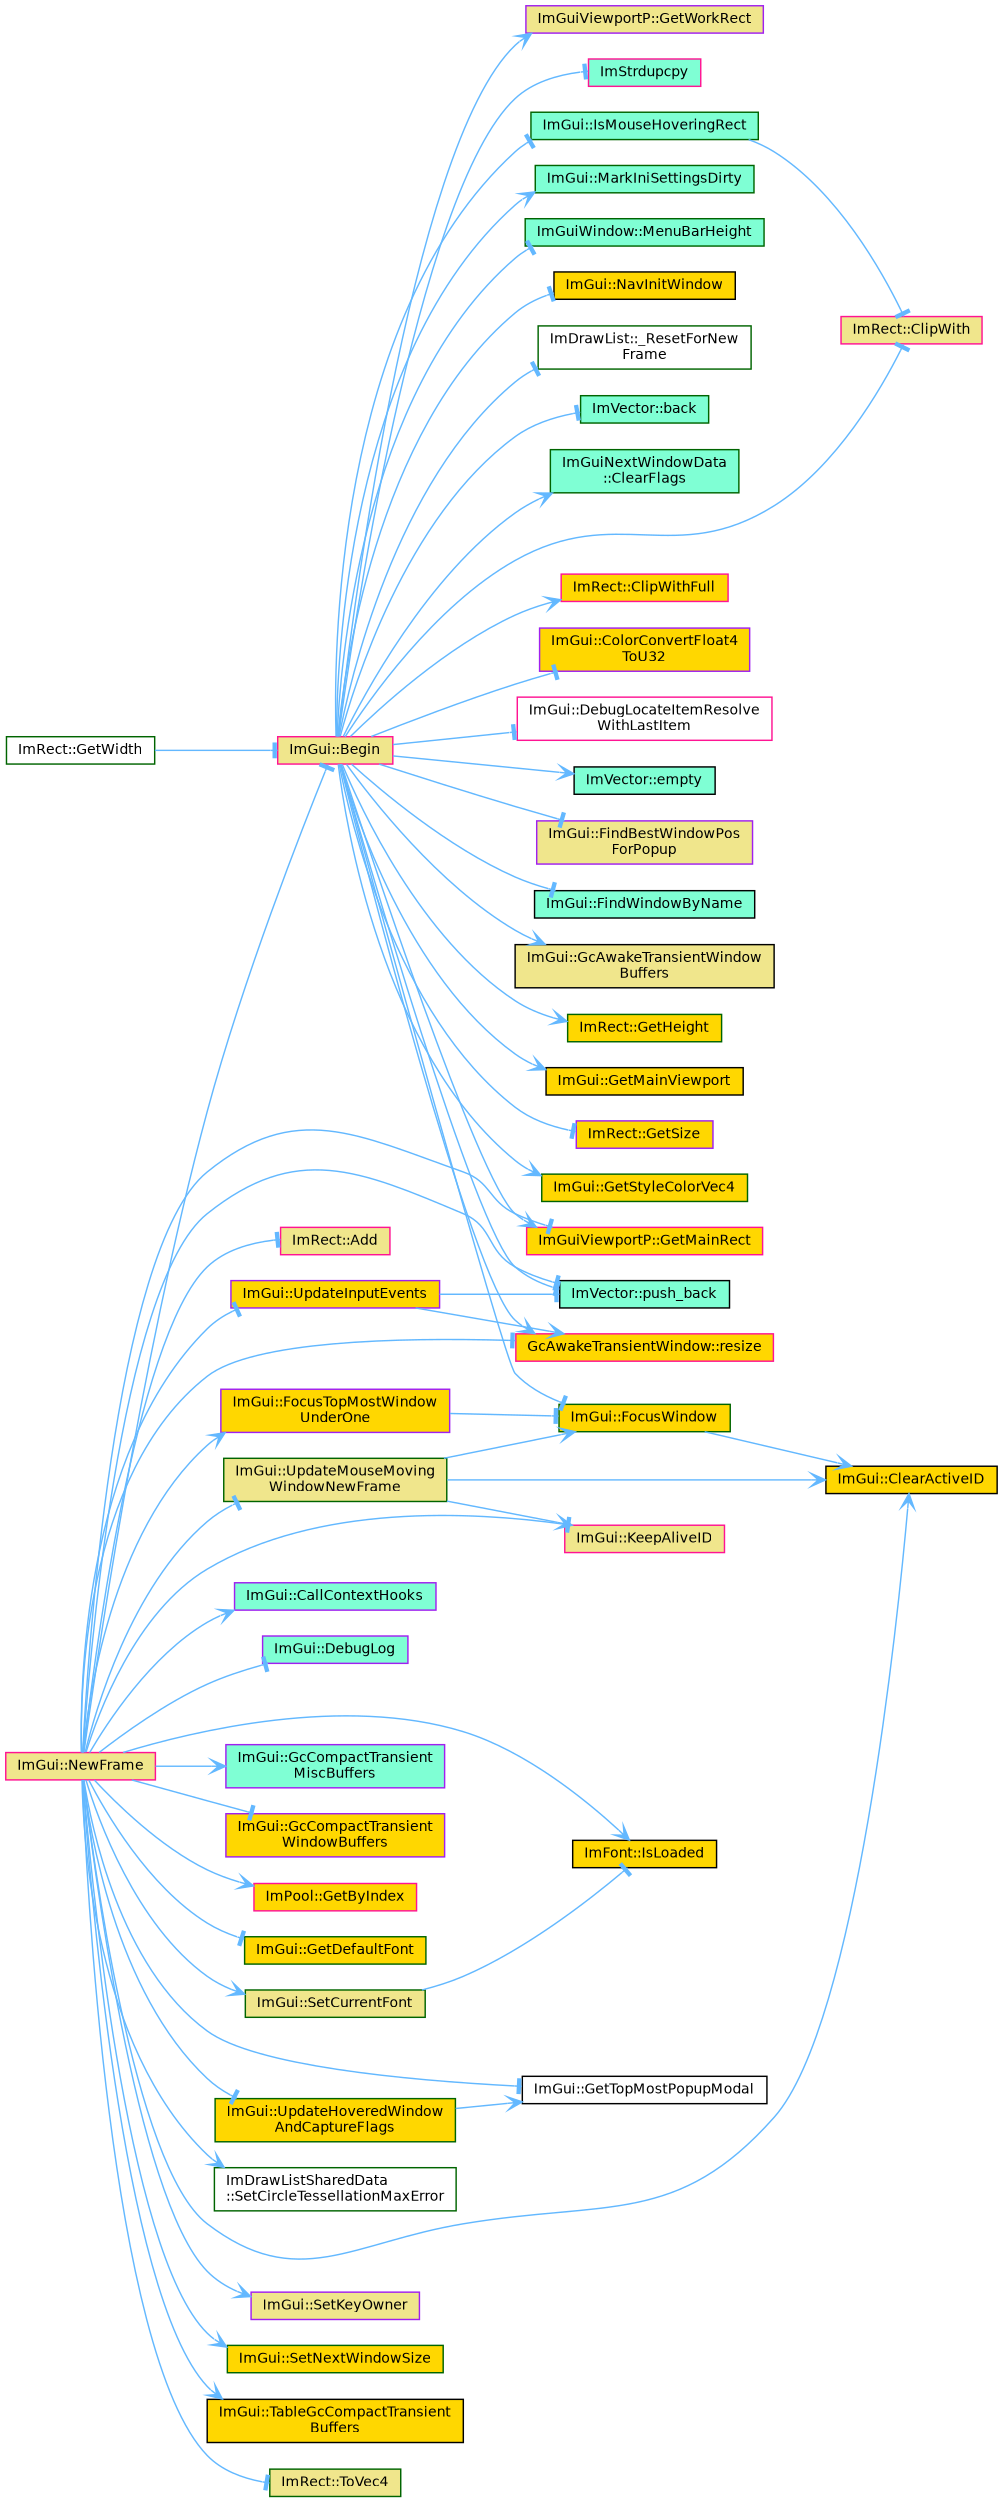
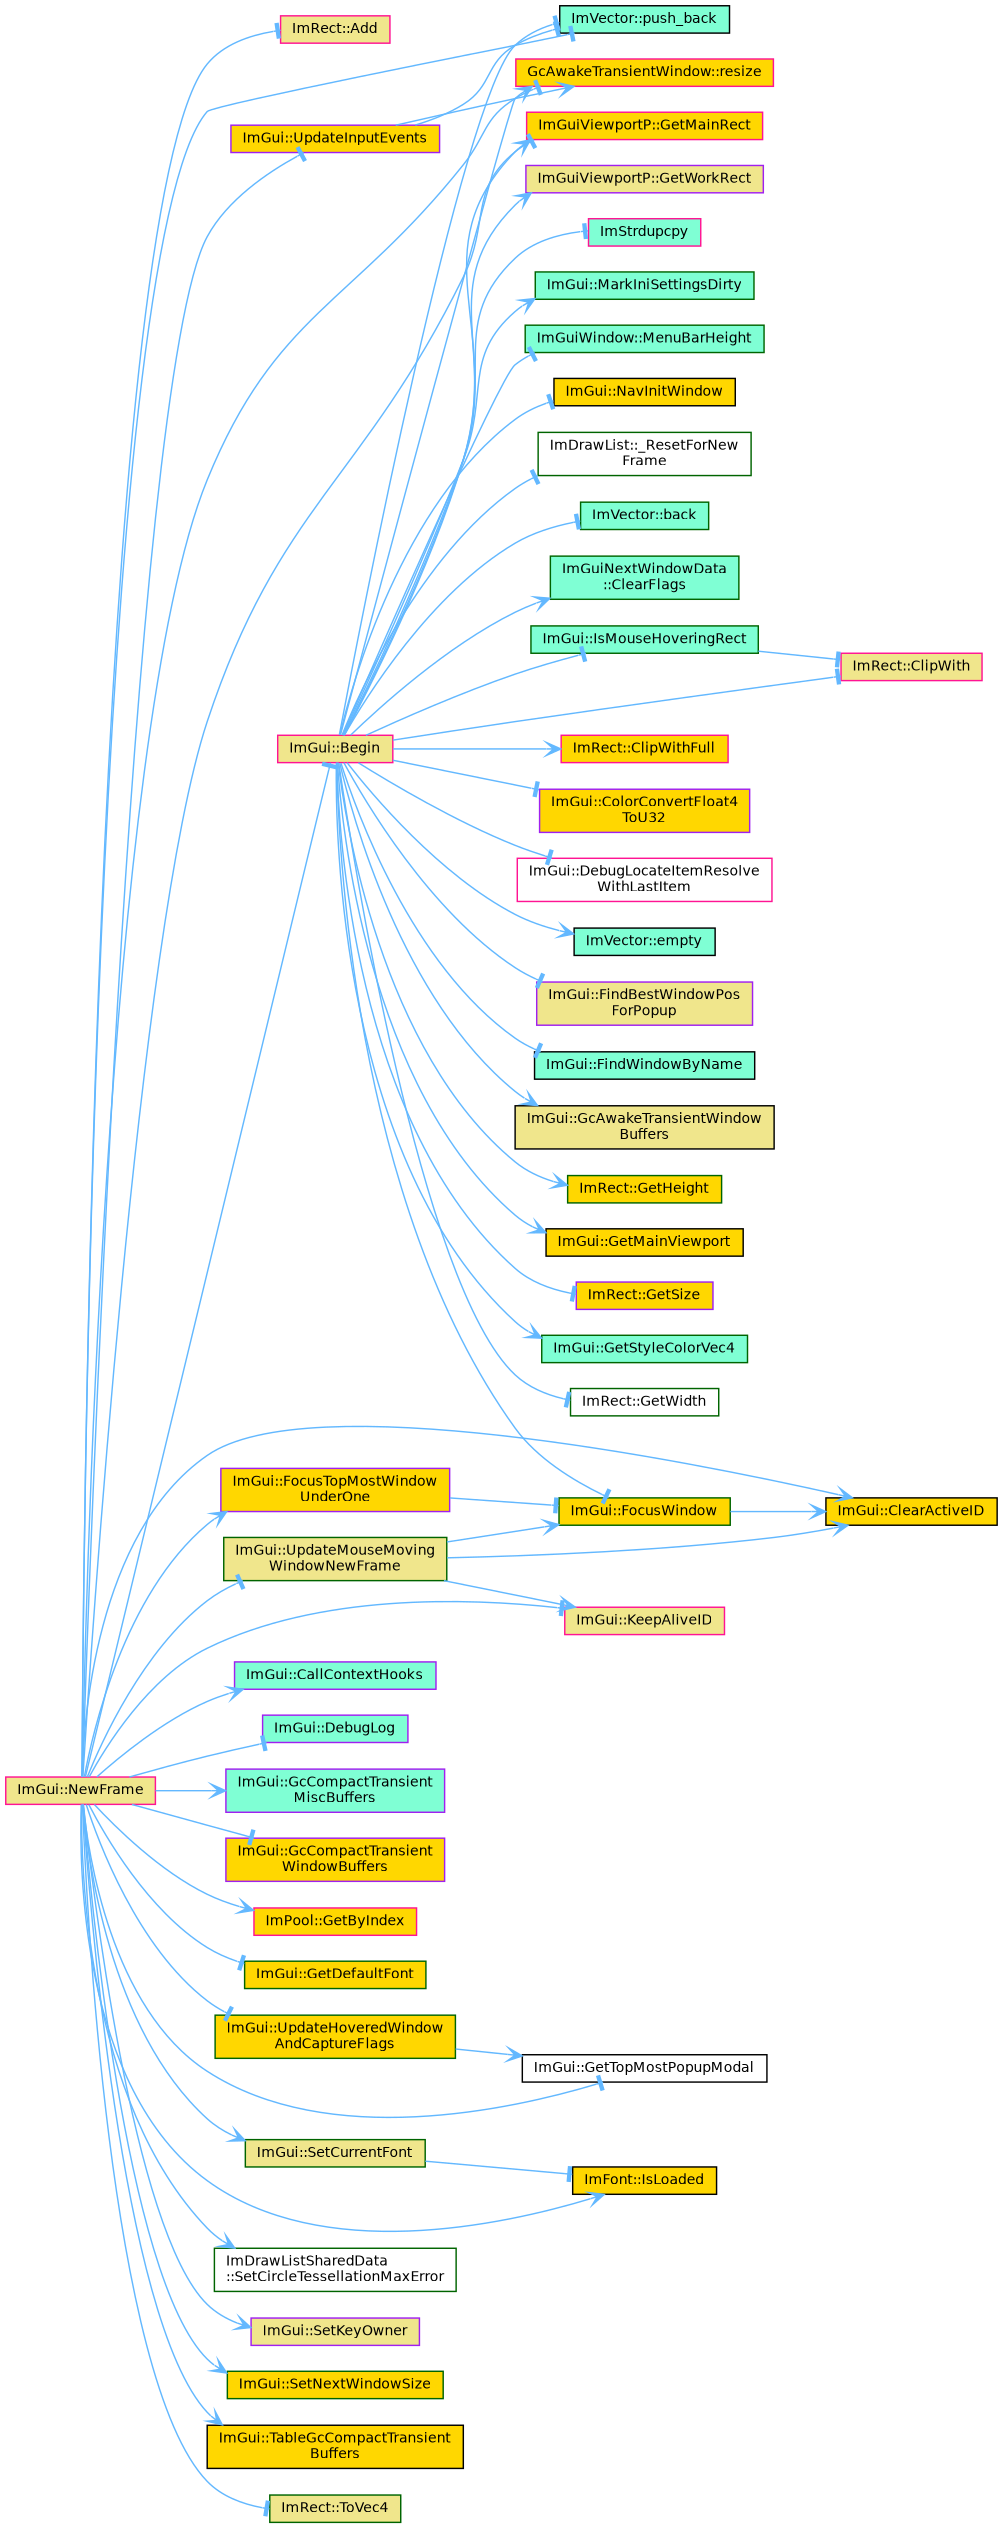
edge "ImRect::GetWidth" -> "ImGui::Begin": reversed
node "ImGui::GetStyleColorVec4": fillcolor gold -> aquamarine
